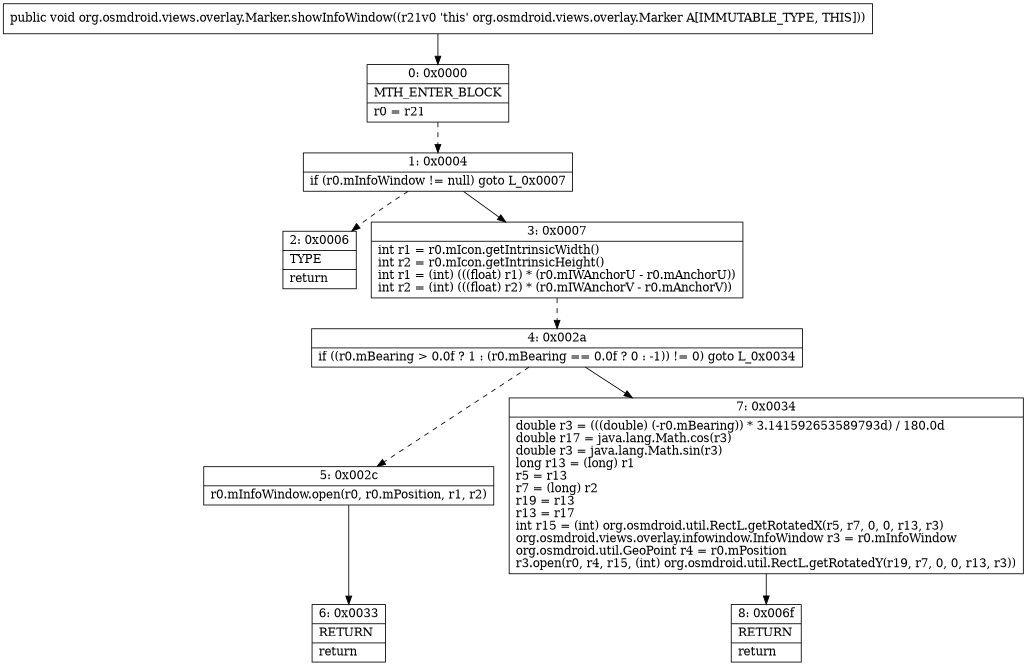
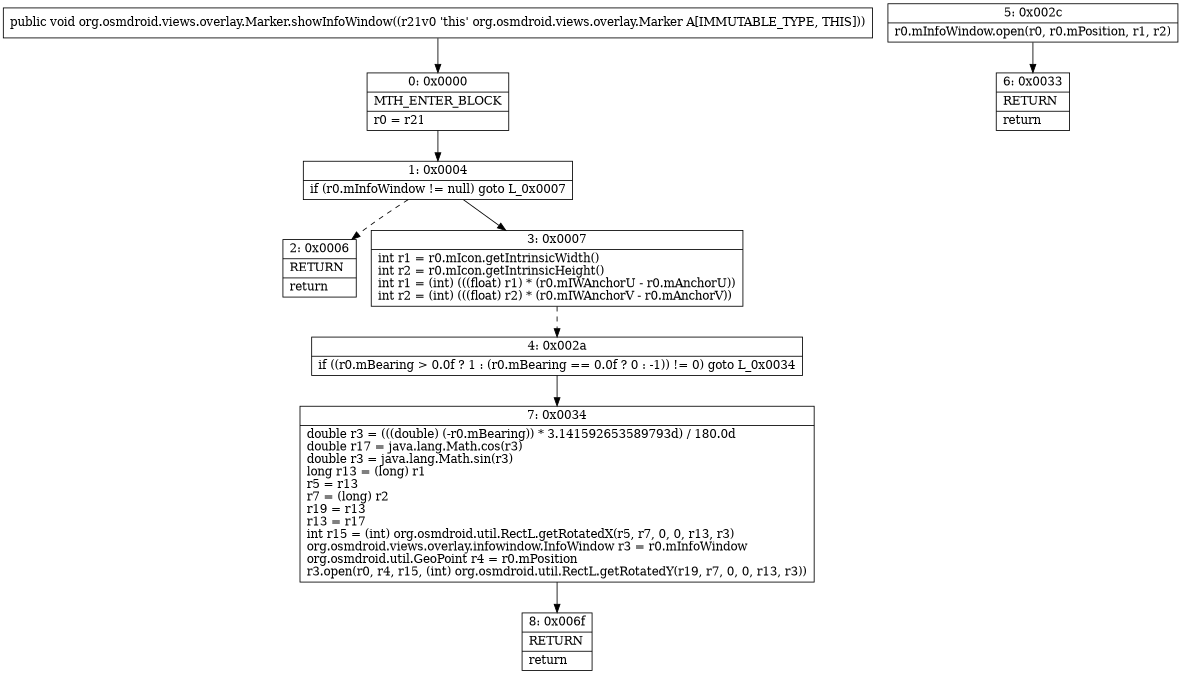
edge "0: 0x0000" -> "1: 0x0004": style dashed -> solid
node "2: 0x0006": text "TYPE" -> "RETURN"
edge "4: 0x002a" -> "5: 0x002c": removed
